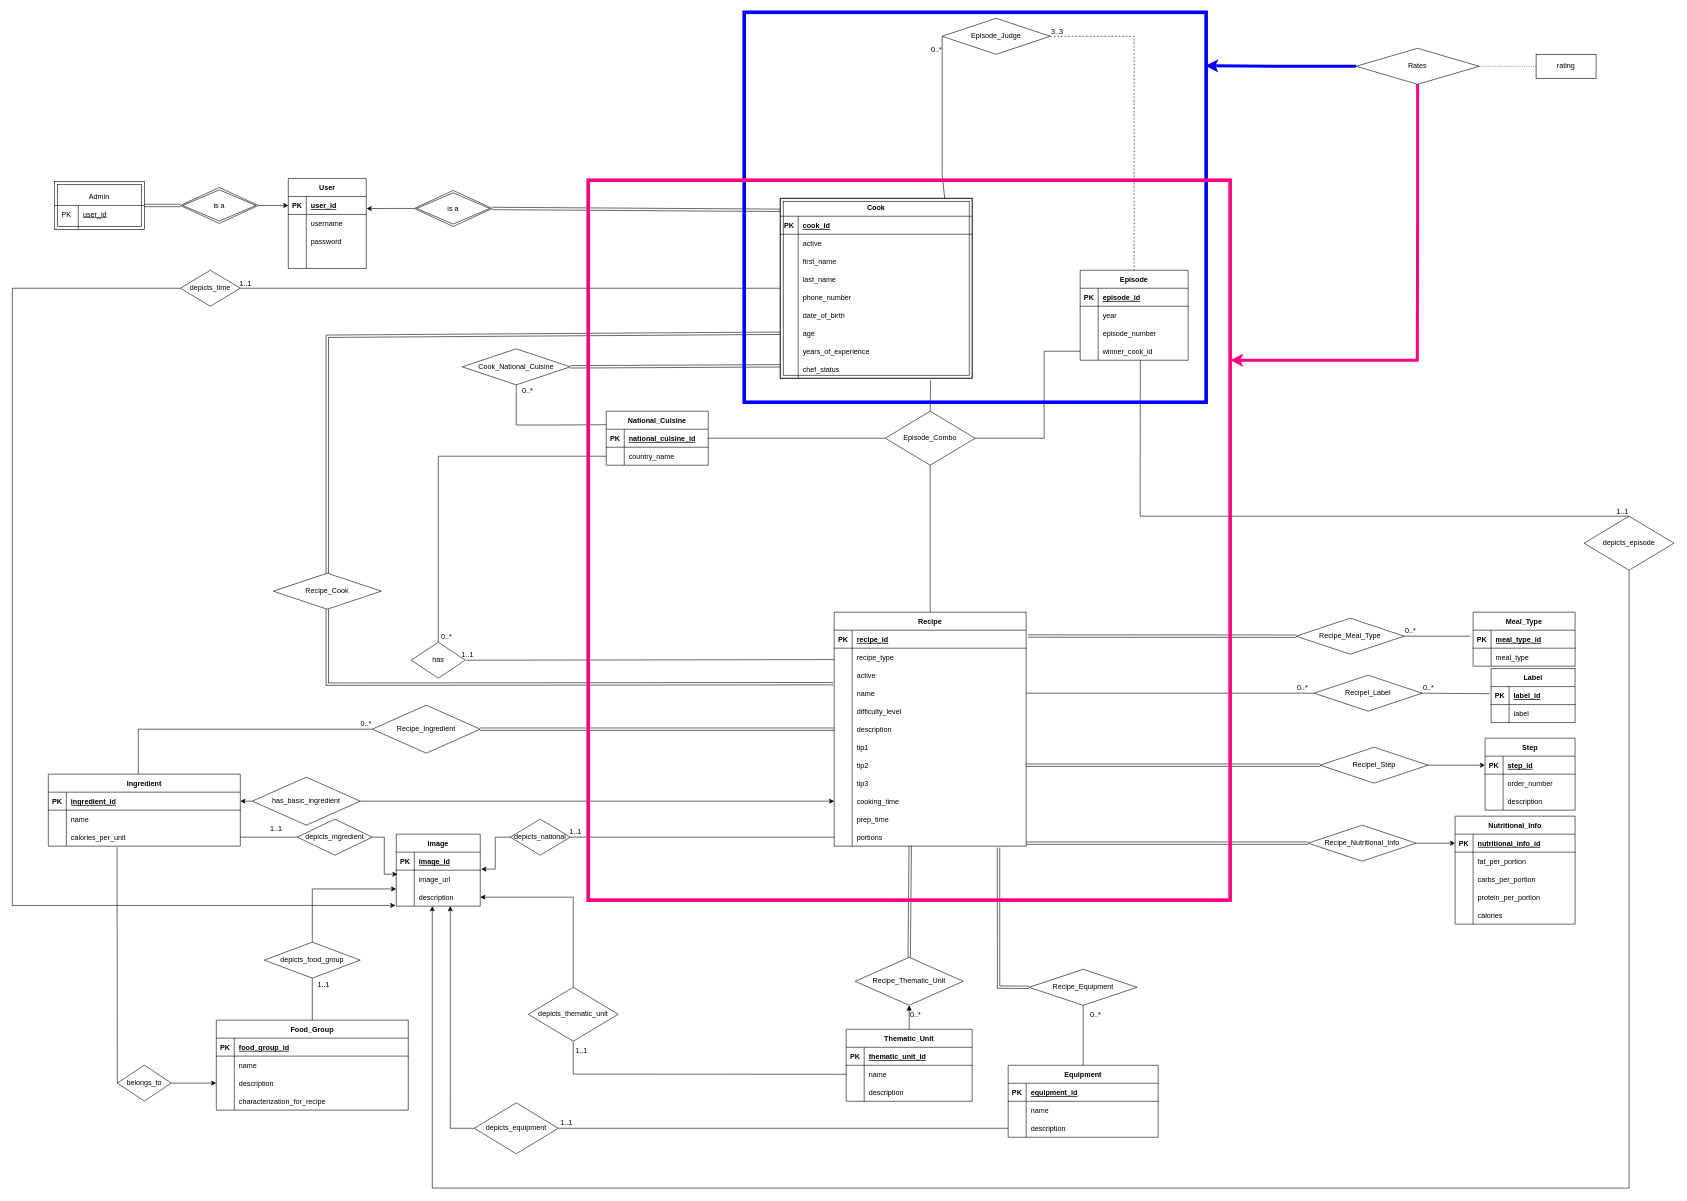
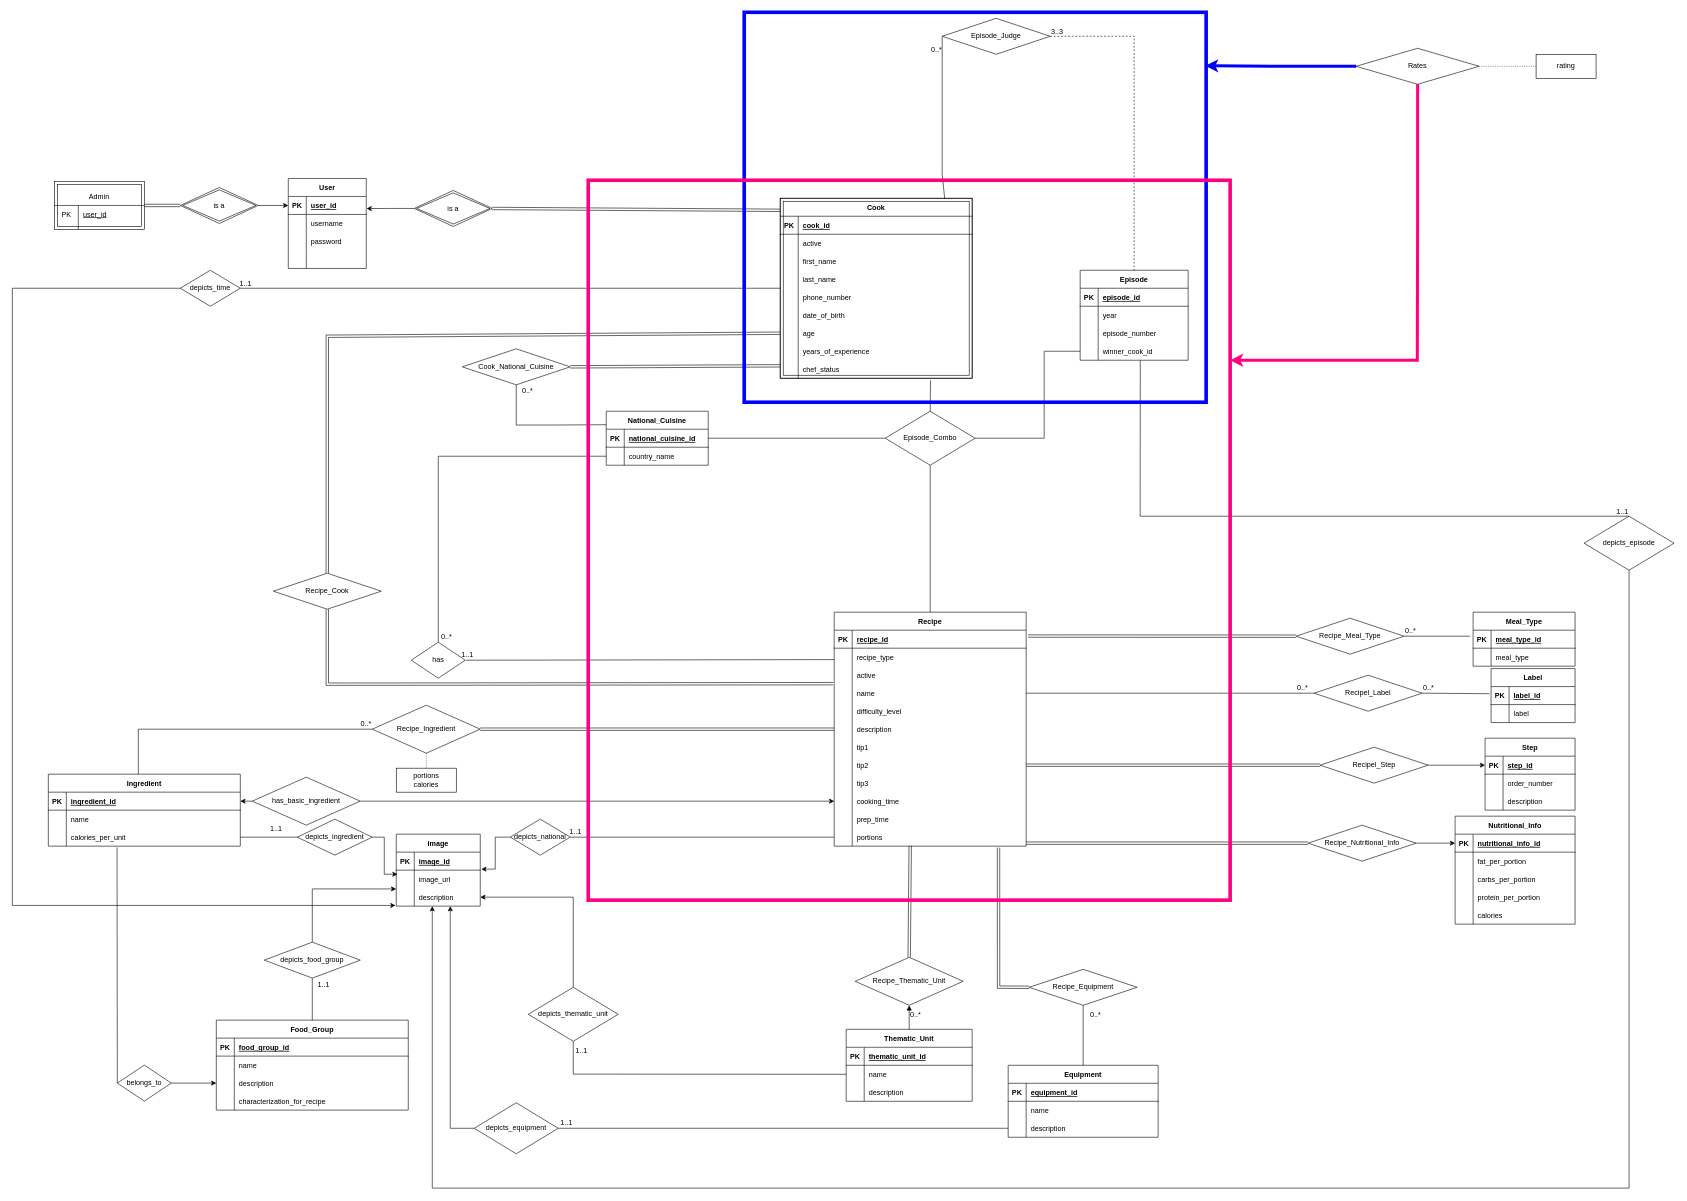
edge "Recipe_Ingredient" -- "portions calories": added
node "portions calories": added
